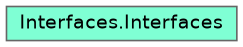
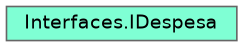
node "Interfaces.Interfaces": label "Interfaces.Interfaces" -> "Interfaces.IDespesa"
